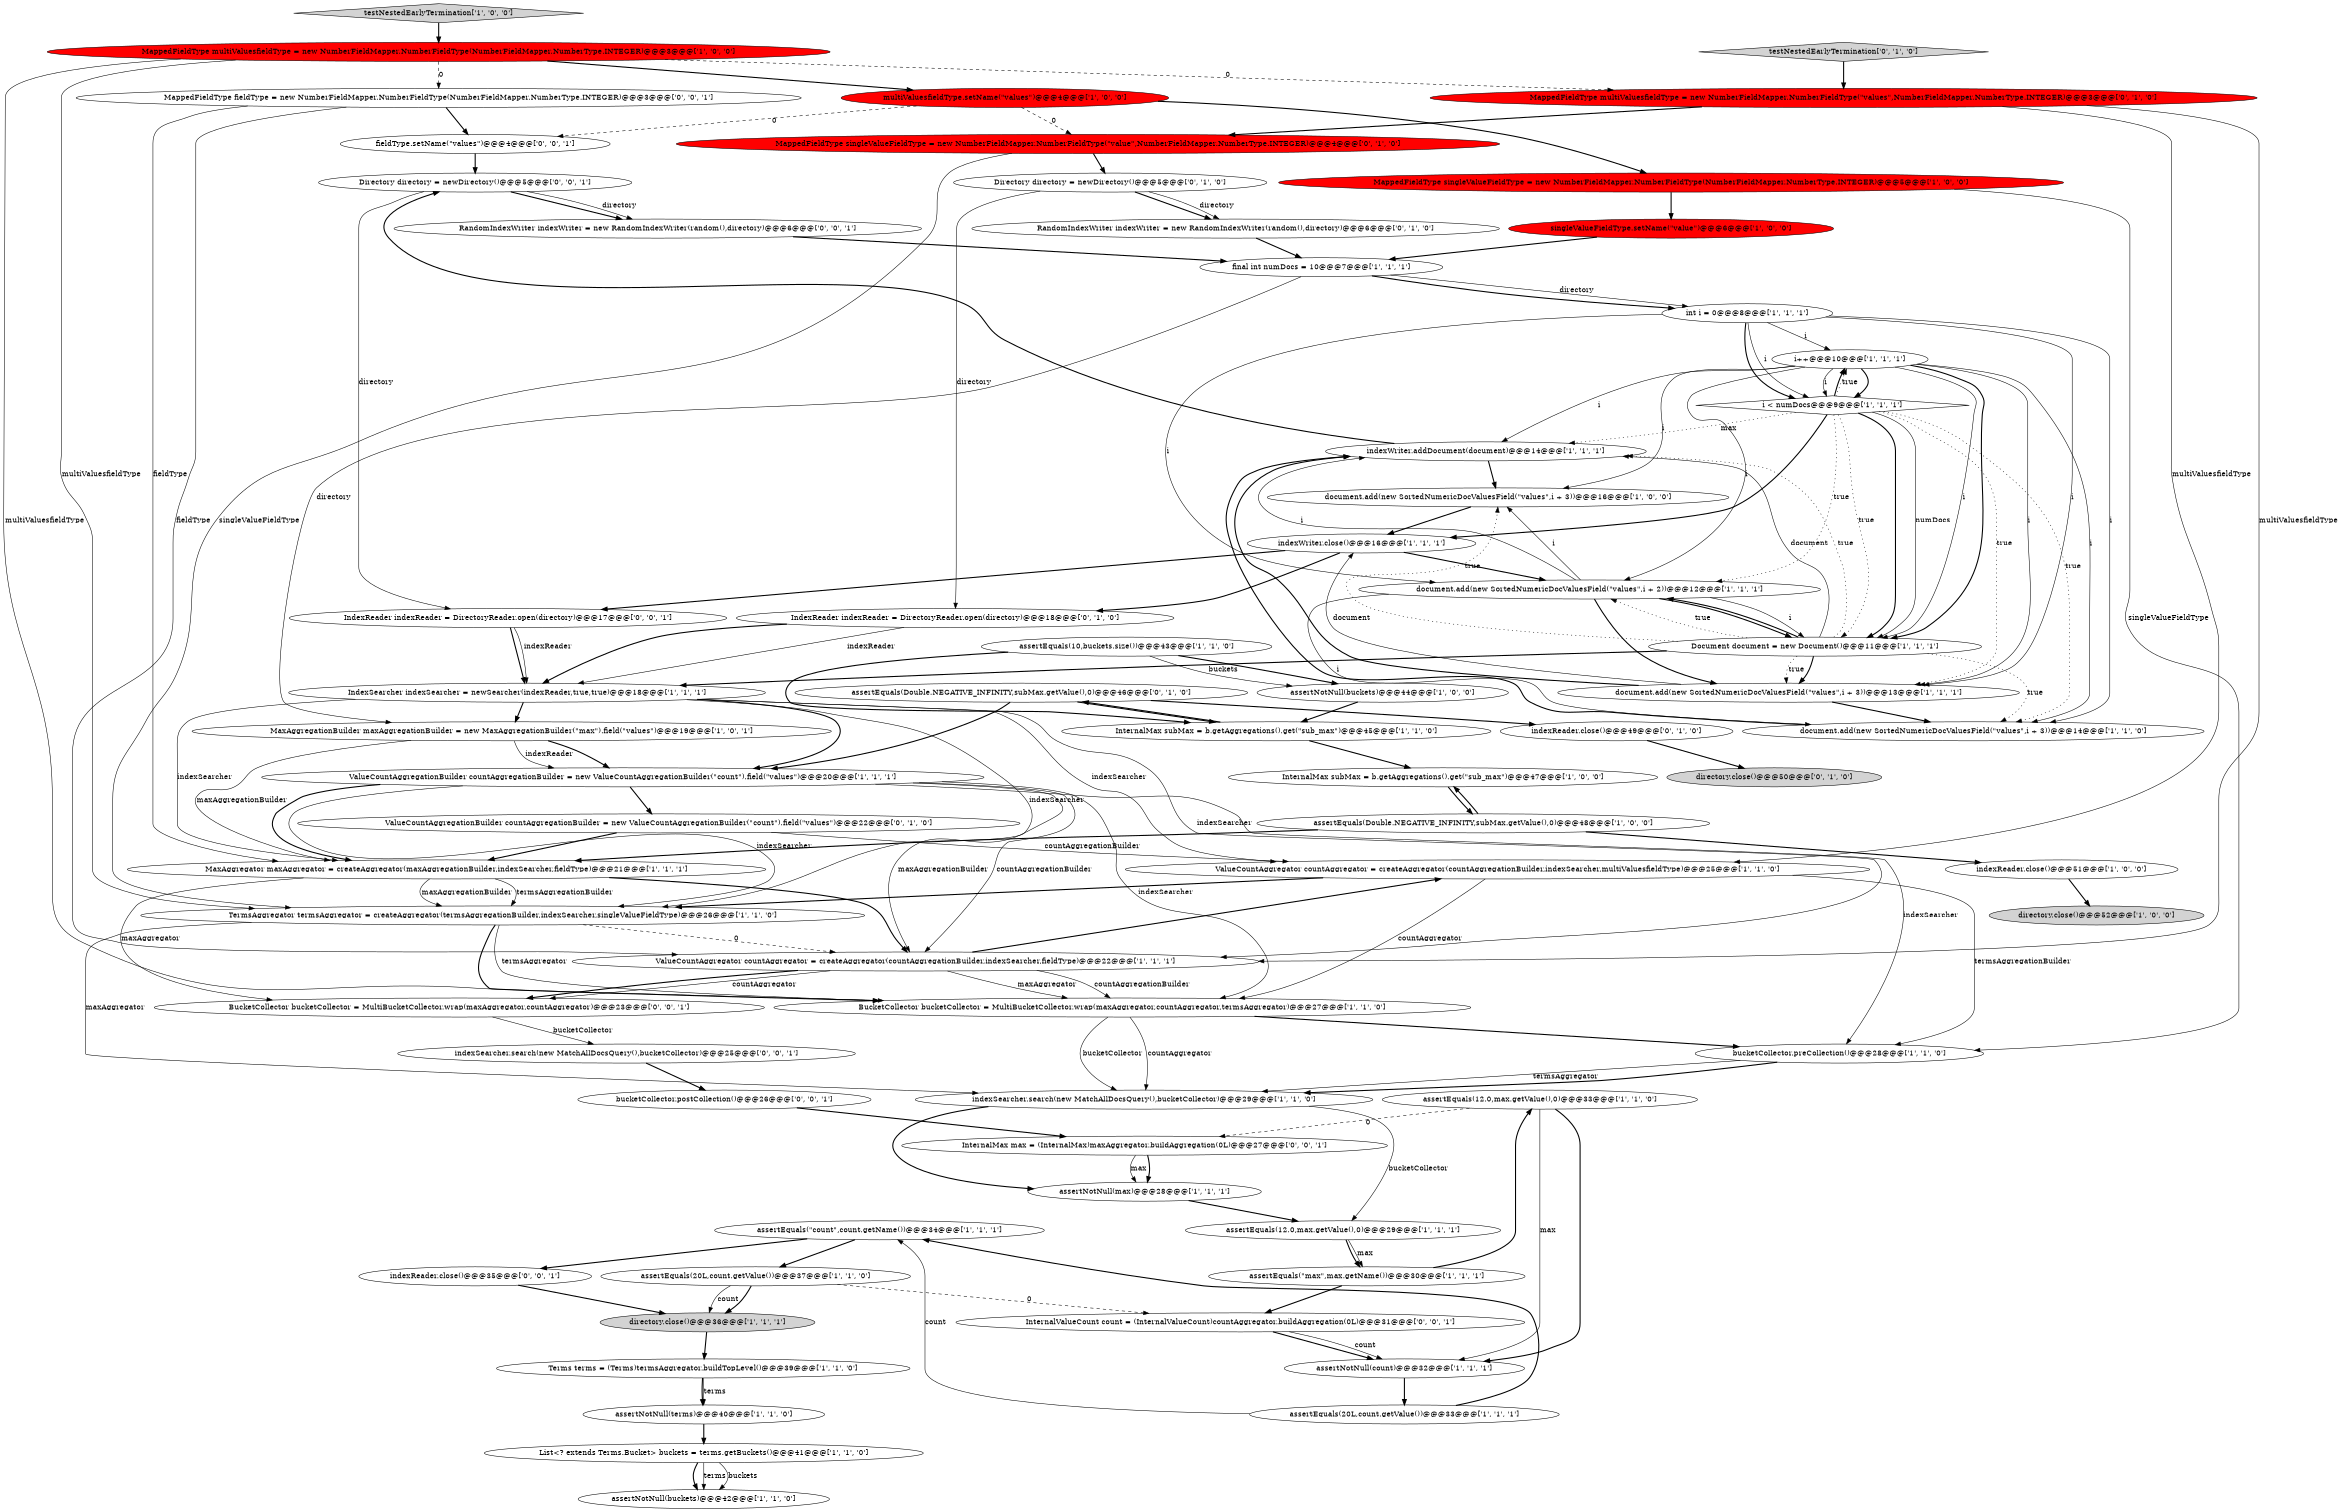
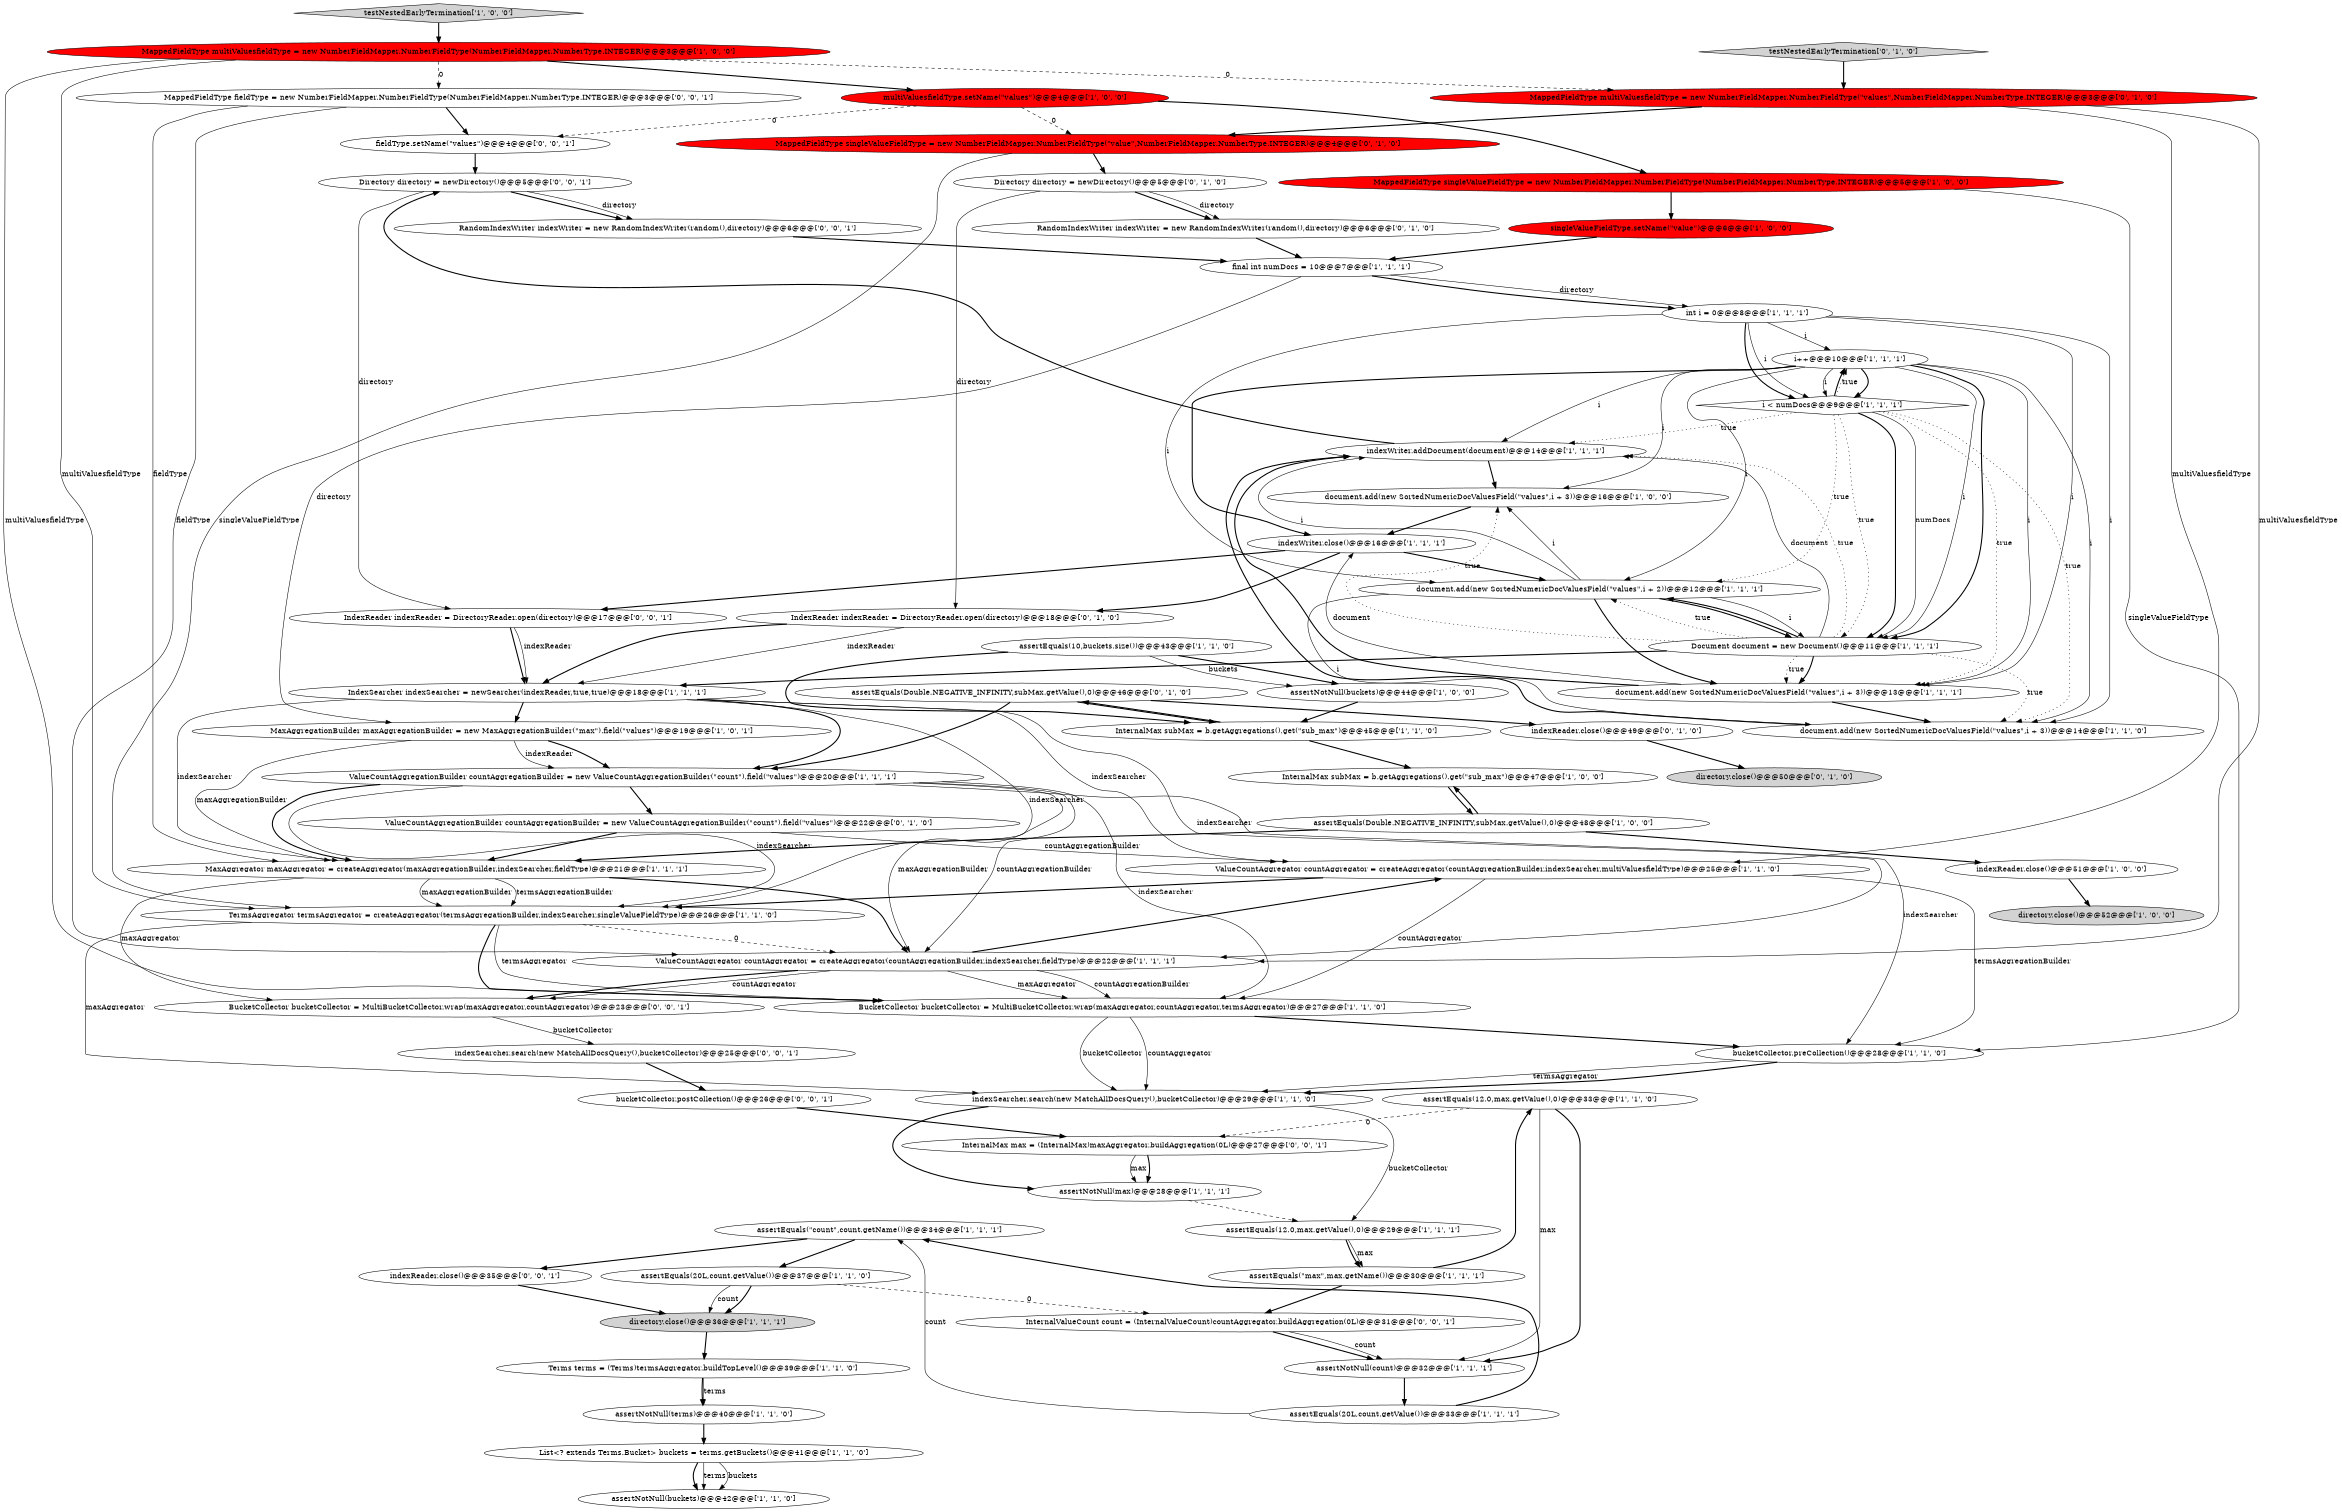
edge "i < numDocs@@@9@@@['1', '1', '1']" -> "indexWriter.addDocument(document)@@@14@@@['1', '1', '1']": label "max" -> "true"
edge "i < numDocs@@@9@@@['1', '1', '1']" -> "indexWriter.close()@@@16@@@['1', '1', '1']": now "i++@@@10@@@['1', '1', '1']" -> "indexWriter.close()@@@16@@@['1', '1', '1']"
edge "assertNotNull(max)@@@28@@@['1', '1', '1']" -> "assertEquals(12.0,max.getValue(),0)@@@29@@@['1', '1', '1']": style bold -> dashed
